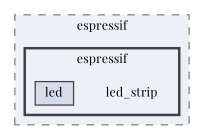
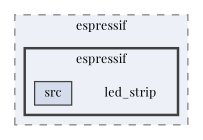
node "led": label "led" -> "src"
